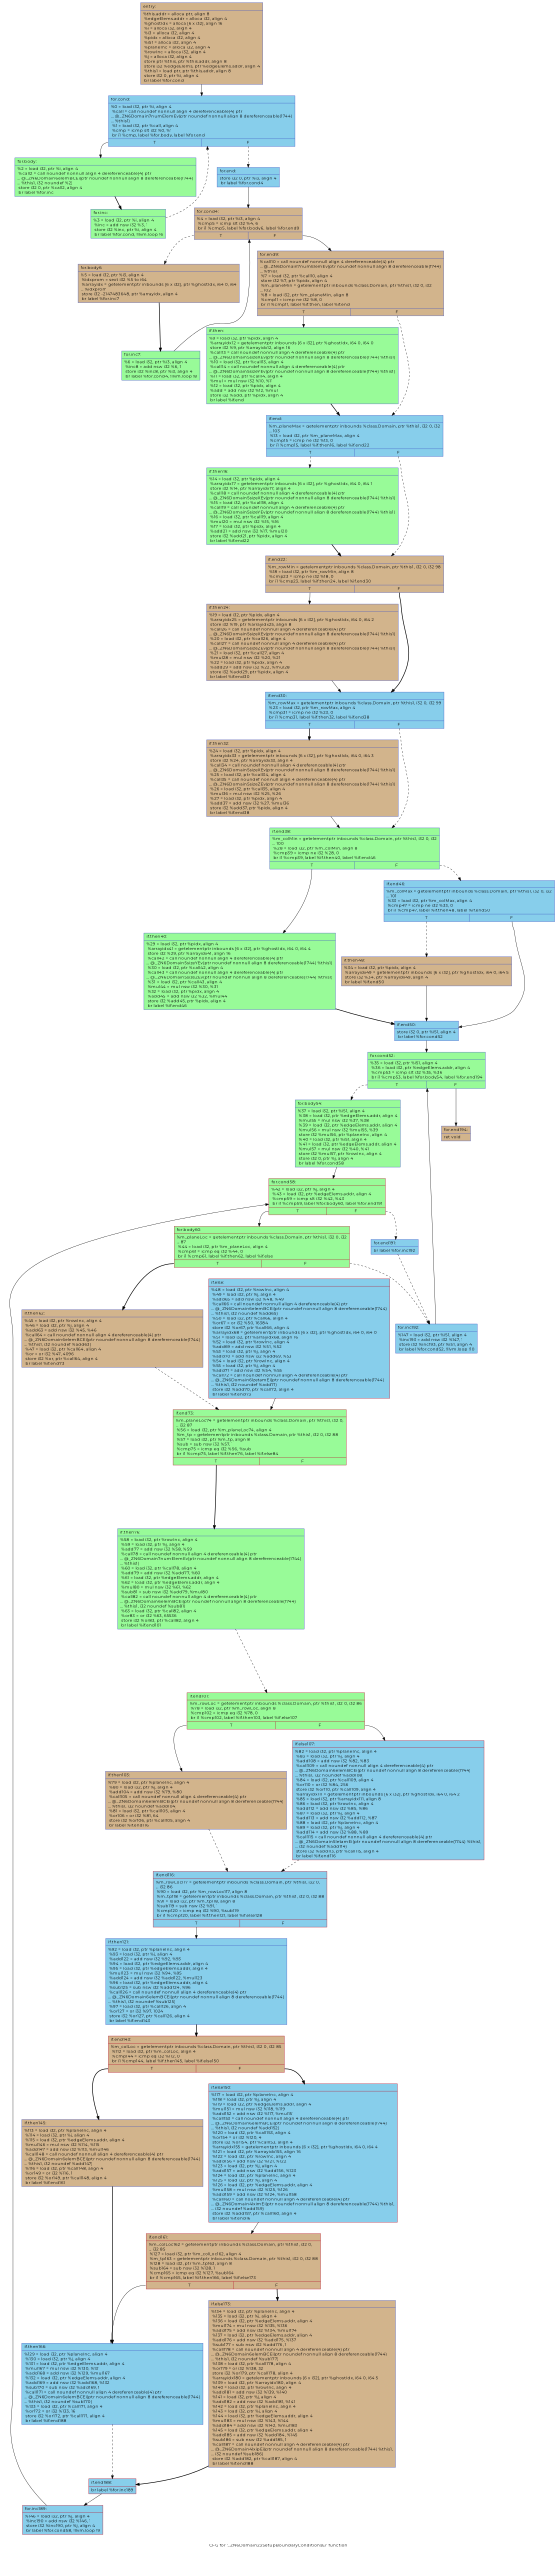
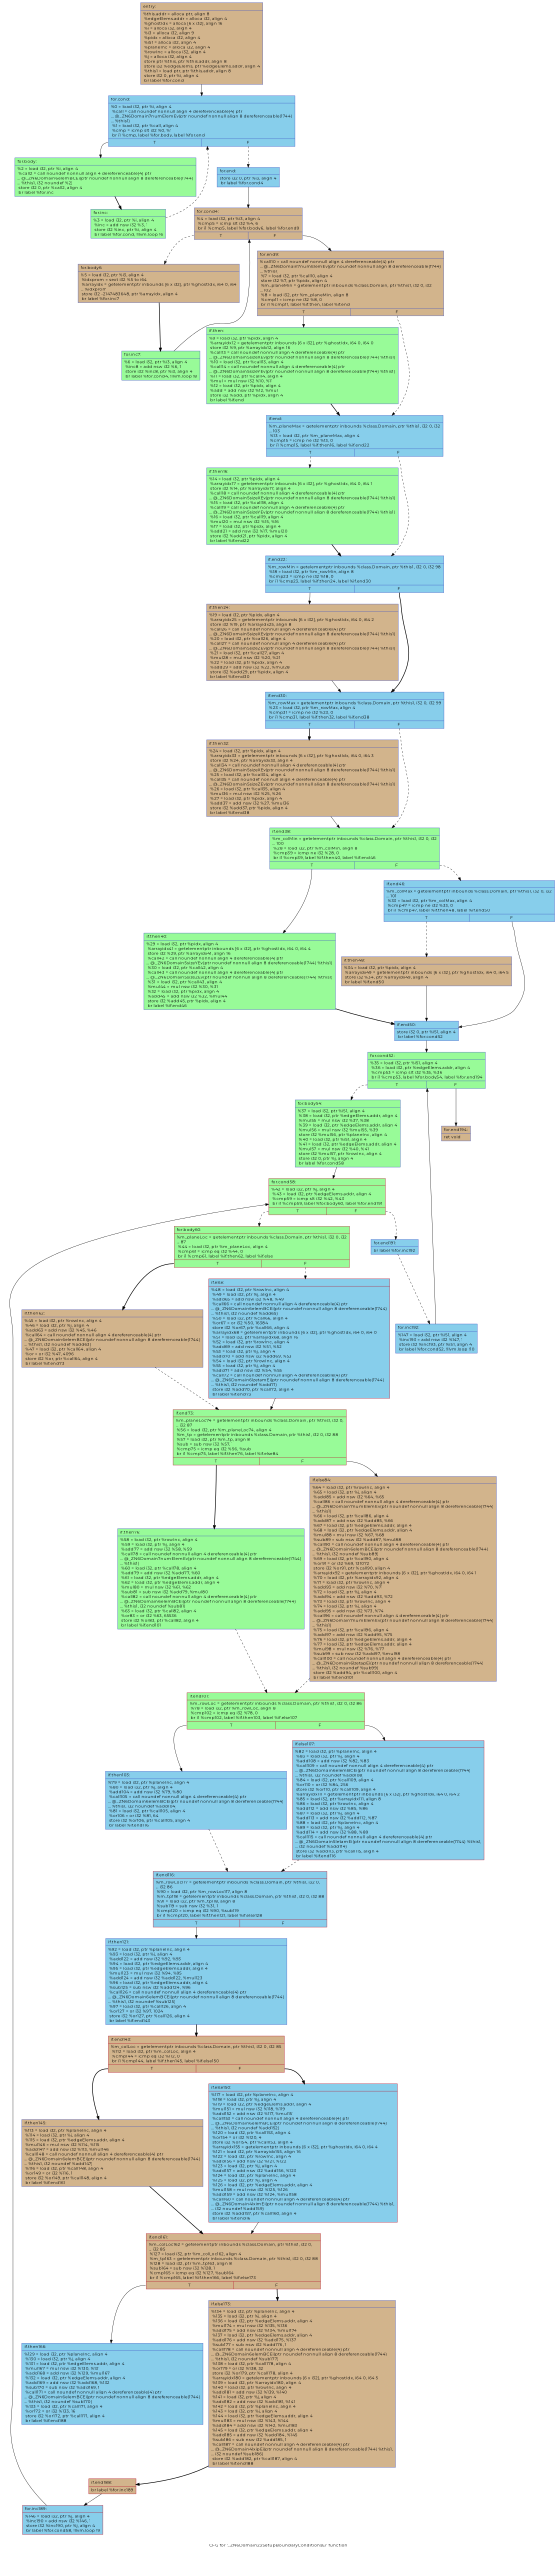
node "entry:": text "%i3 = alloca i32, align 4" -> "%i3 = alloca i32, align 9"
node "if.end22:": fillcolor tan -> skyblue
edge "for.cond58:" -> "for.body60:": style solid -> dashed
edge "for.body60:" -> "for.inc192:": now "for.body60:" -> "if.else:"
node "if.else84:": added
node "if.then103:": fillcolor tan -> skyblue
node "if.end116:": text "%sub119 = sub nsw i32 %91, 1" -> "%sub119 = sub nsw i32 %31, 1"
edge "if.then145:" -> "if.then166:": now "if.then145:" -> "if.end161:"
edge "if.then166:" -> "if.end188:": removed
node "if.end188:": fillcolor skyblue -> tan
